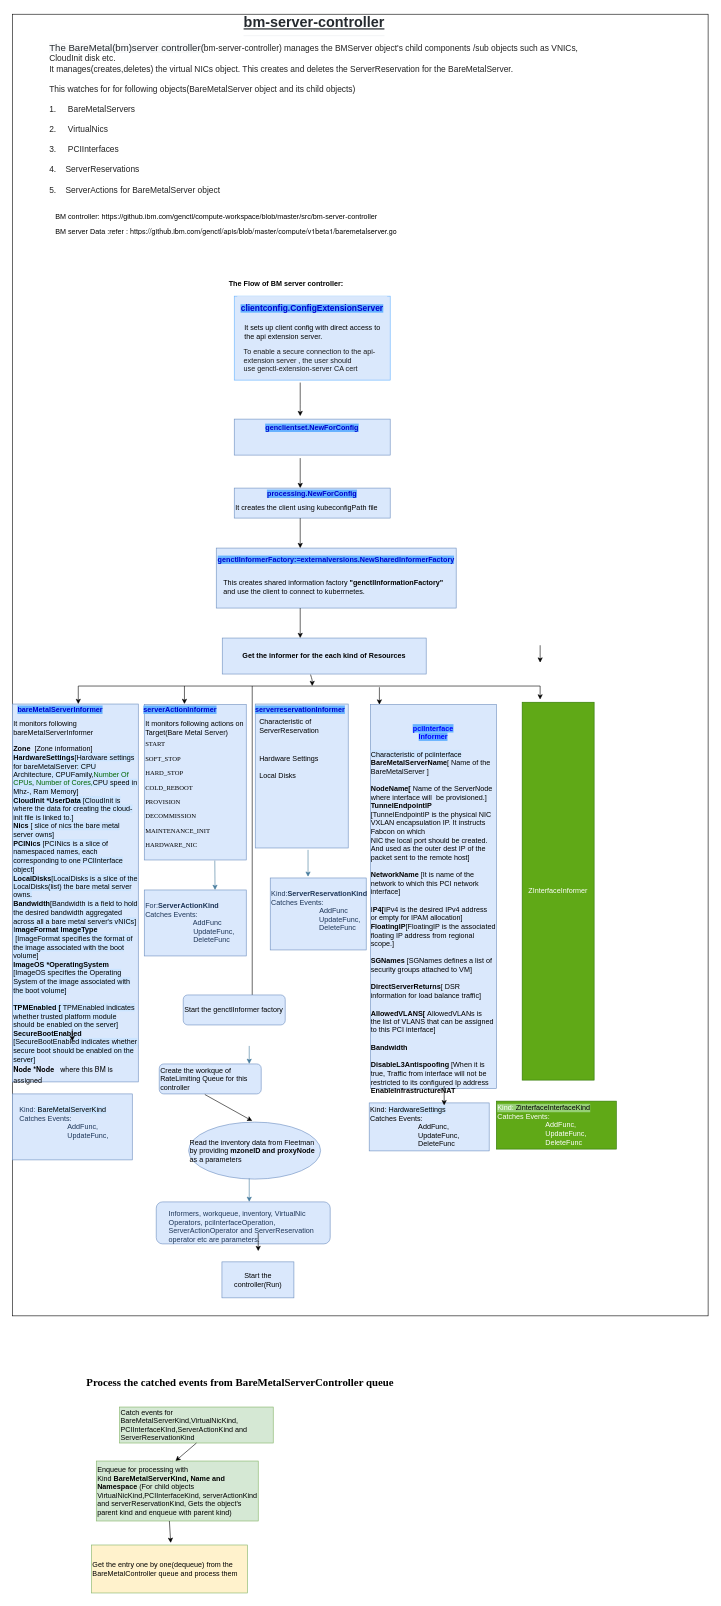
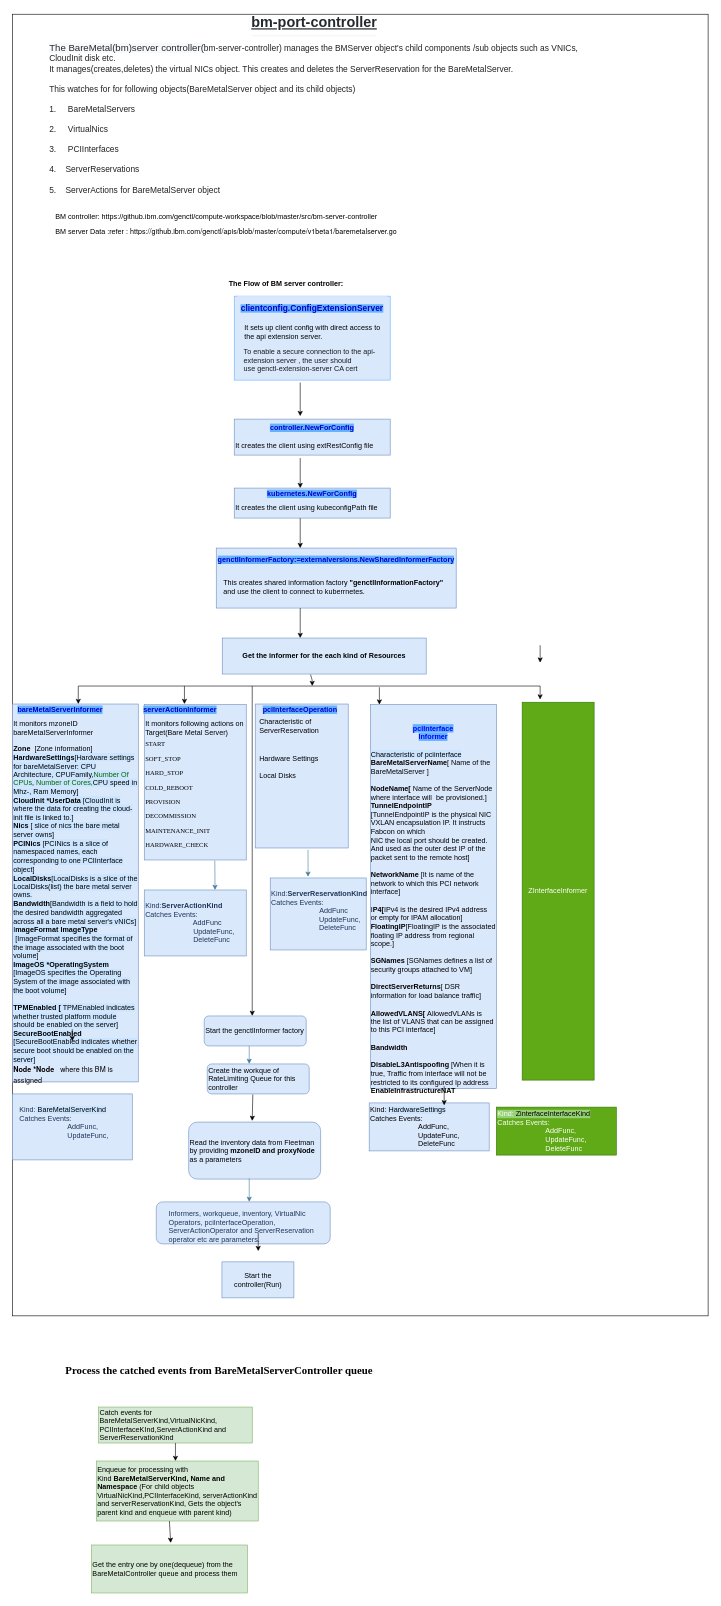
node "bm-server-controller": label "bm-server-controller" -> "bm-port-controller"
node "genclientset.NewForConfig": label "genclientset.NewForConfig" -> "controller.NewForConfig"
node "It creates the client using extRestConfig file": added
node "processing.NewForConfig": label "processing.NewForConfig" -> "kubernetes.NewForConfig"
node "serverreservationInformer": label "serverreservationInformer" -> "pciInterfaceOperation"
node "It monitors following bareMetalServerInformer": label "It monitors following bareMetalServerInformer" -> "It monitors mzoneID bareMetalServerInformer"
node "START SOFT_STOP HARD_STOP COLD_REBOOT PROVISION DECOMMISSION MAINTENANCE_INIT HARDWARE_NIC": label "START SOFT_STOP HARD_STOP COLD_REBOOT PROVISION DECOMMISSION MAINTENANCE_INIT HARDWARE_NIC" -> "START SOFT_STOP HARD_STOP COLD_REBOOT PROVISION DECOMMISSION MAINTENANCE_INIT HARDWARE_CHECK"
node "For:ServerActionKind Catches Events: AddFunc UpdateFunc, DeleteFunc": label "For:ServerActionKind Catches Events: AddFunc UpdateFunc, DeleteFunc" -> "Kind:ServerActionKind Catches Events: AddFunc UpdateFunc, DeleteFunc"
node "Start the genctlInformer factory": moved (234, 1010) -> (255, 1031)
node "Create the workque of RateLimiting Queue for this controller": moved (210, 1079) -> (258, 1079)
node "Kind: ZinterfaceInterfaceKind Catches Events: AddFunc, UpdateFunc,DeleteFunc": moved (557, 1125) -> (557, 1131)
node "Read the inventory data from Fleetman by providing mzoneID and proxyNode as a parameters": shape ellipse -> rounded rectangle
node "Process the catched events from BareMetalServerController queue": moved (240, 1383) -> (219, 1371)
node "Catch events for BareMetalServerKind,VirtualNicKind, PCIInterfaceKInd,ServerActionKind and ServerReservationKind": moved (197, 1425) -> (176, 1425)
node "Get the entry one by one(dequeue) from the BareMetalController queue and process them": fillcolor #fff2cc -> #d5e8d4
